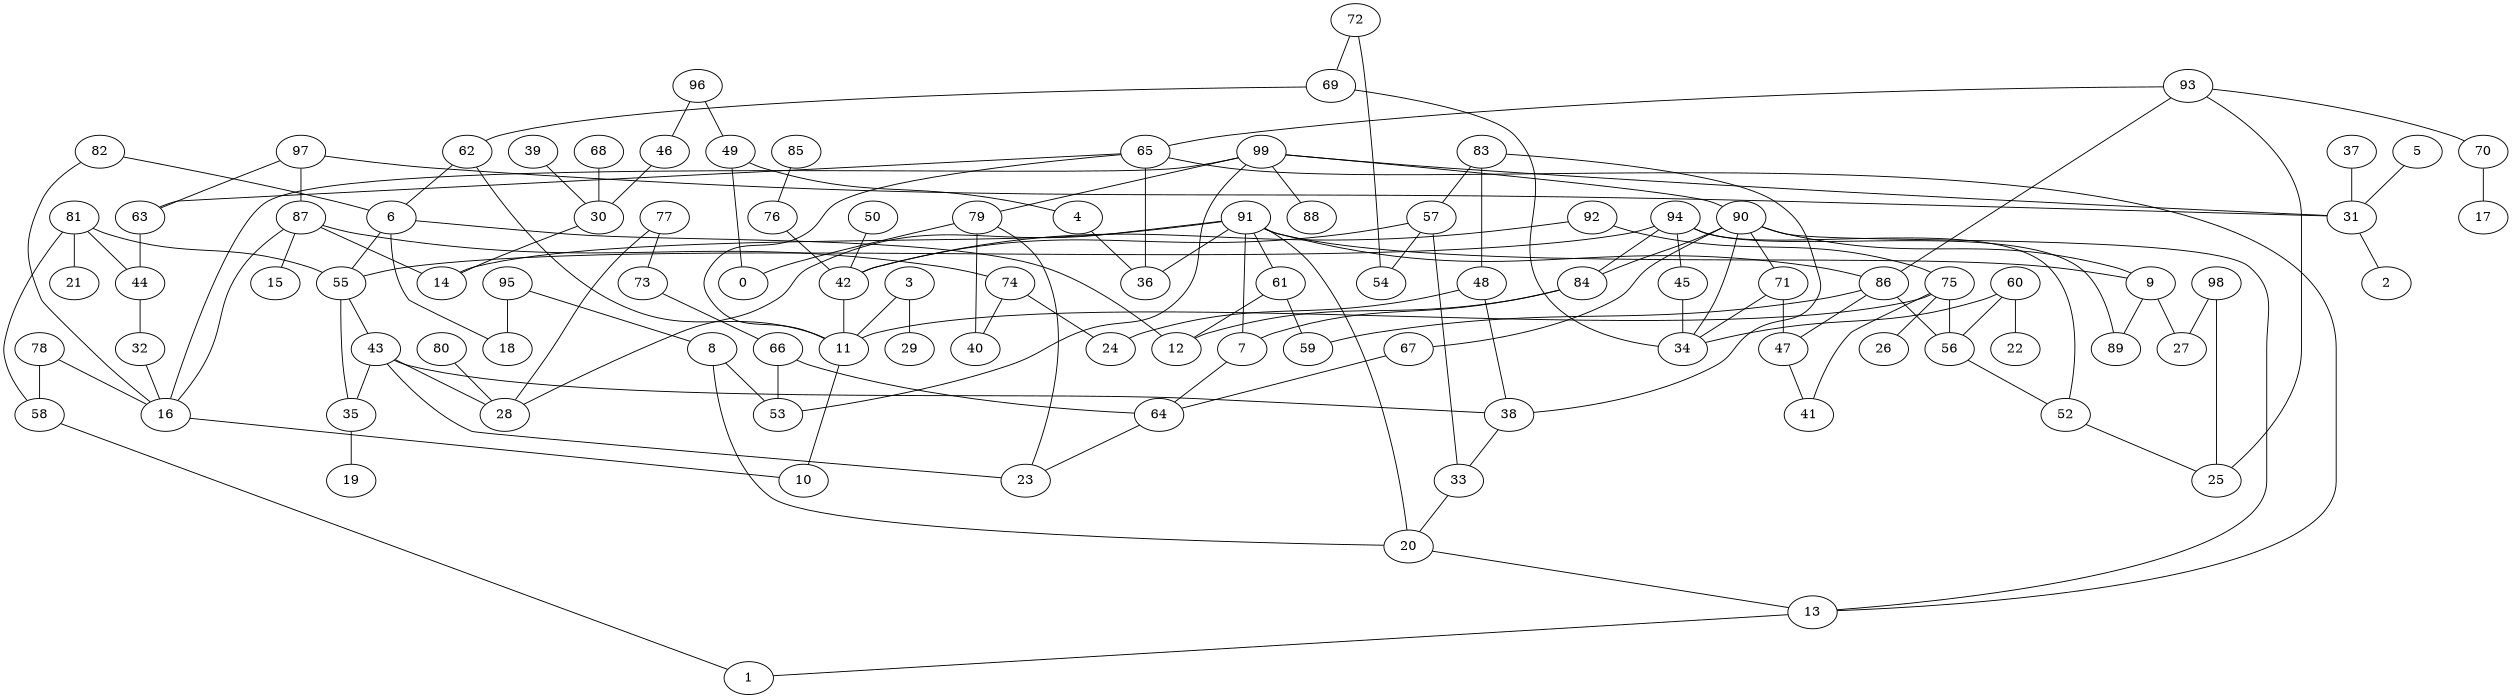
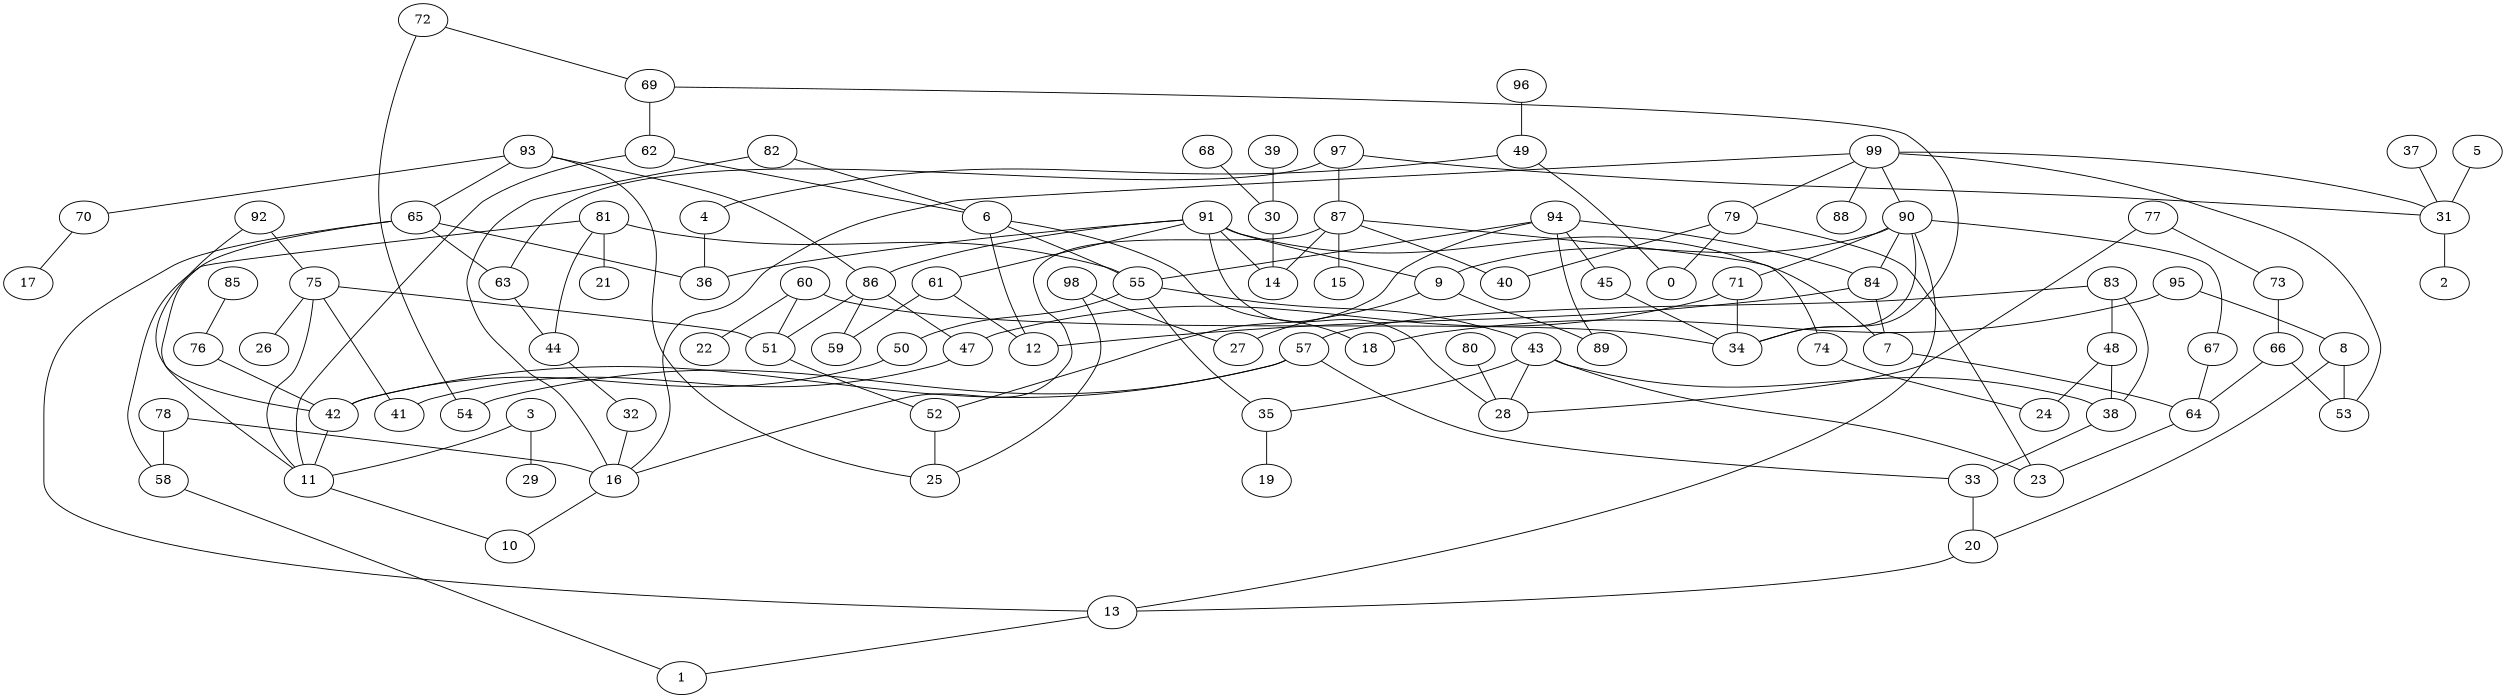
node "46": removed
edge "74" -- "40": now "87" -- "40"
edge "55" -- "50": added
node "56": label "56" -> "51"
edge "91" -- "20": removed
